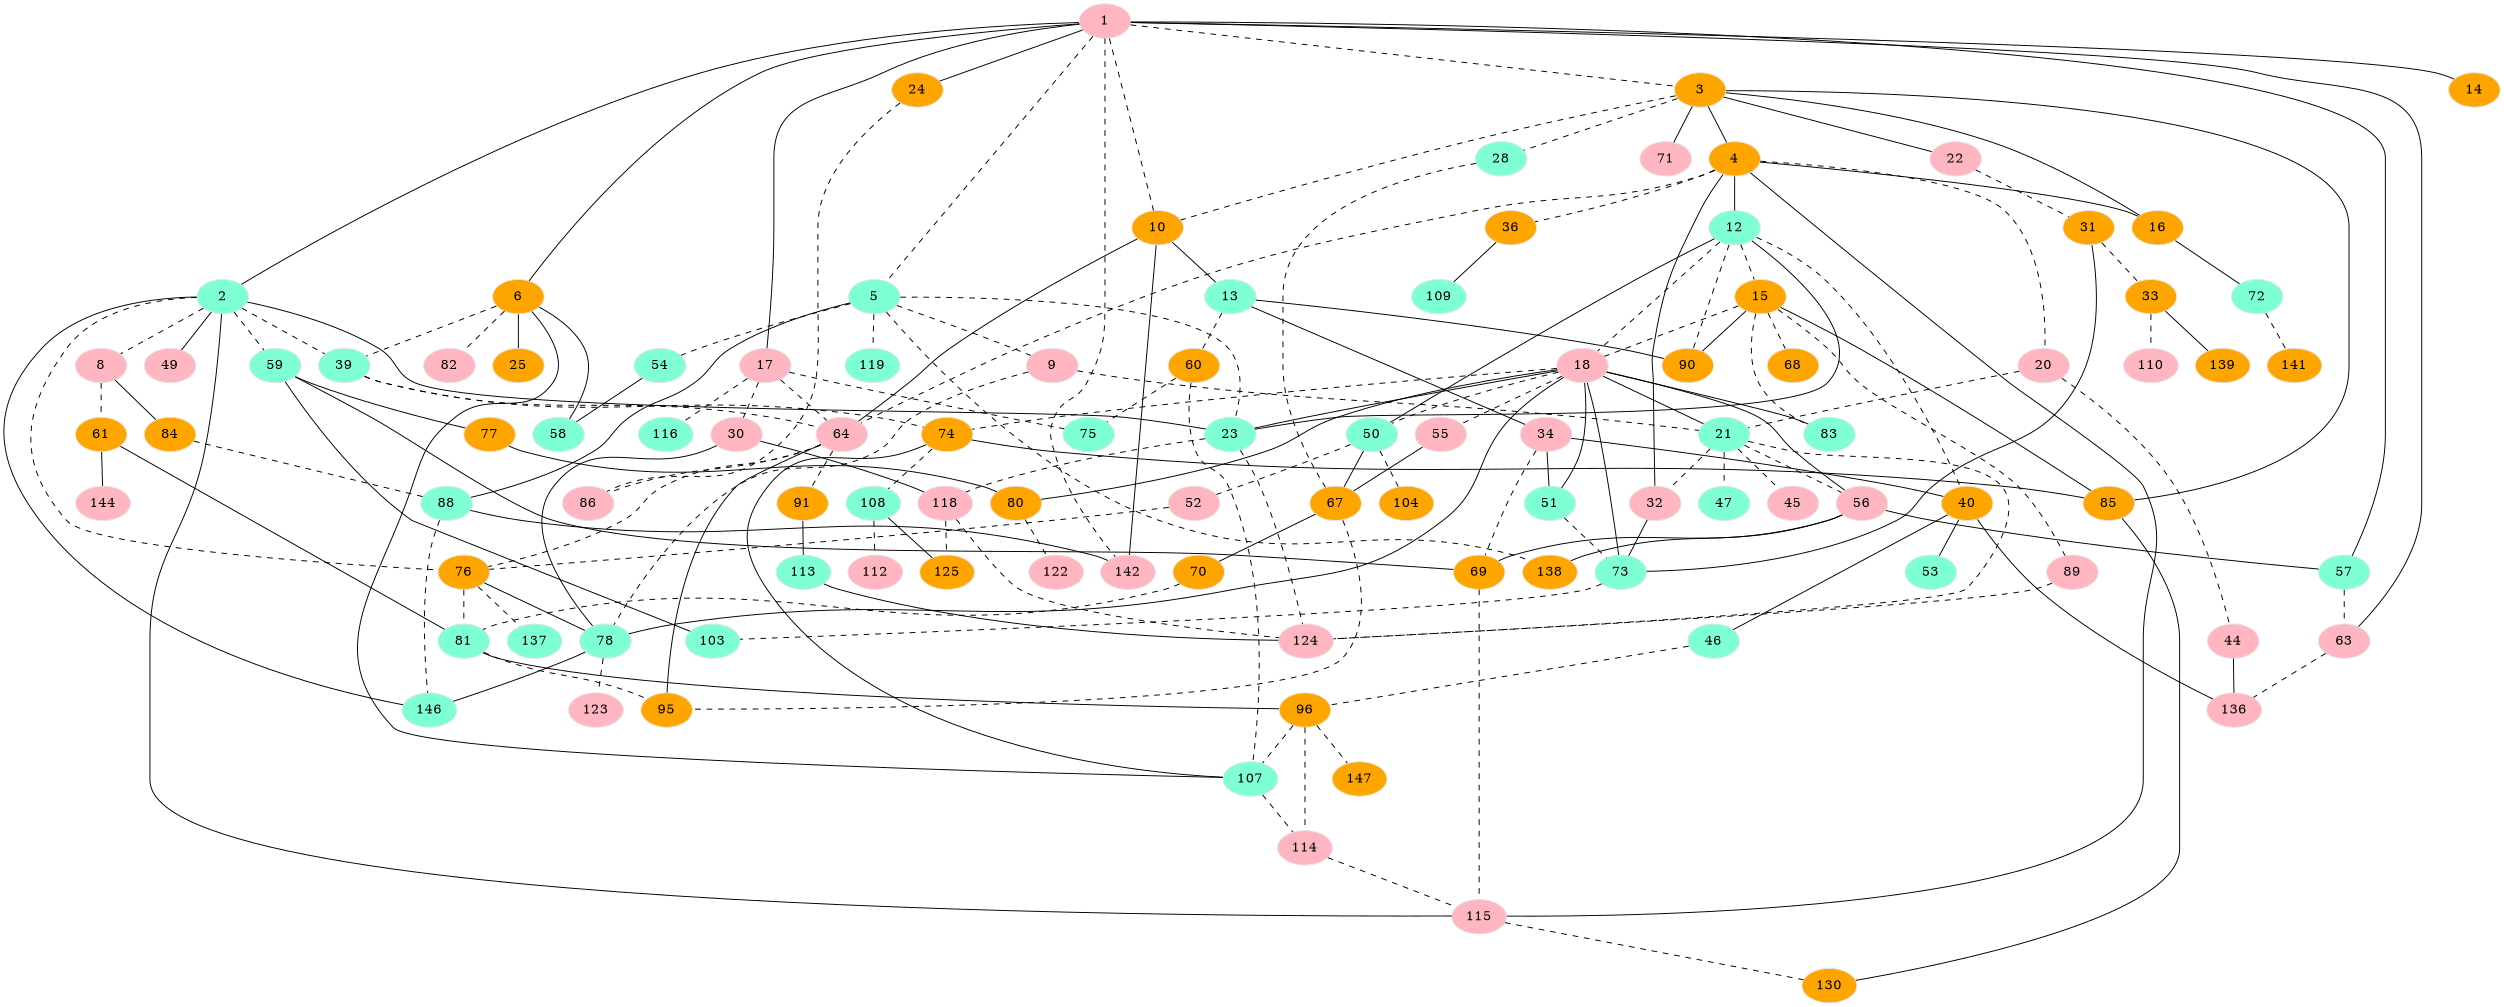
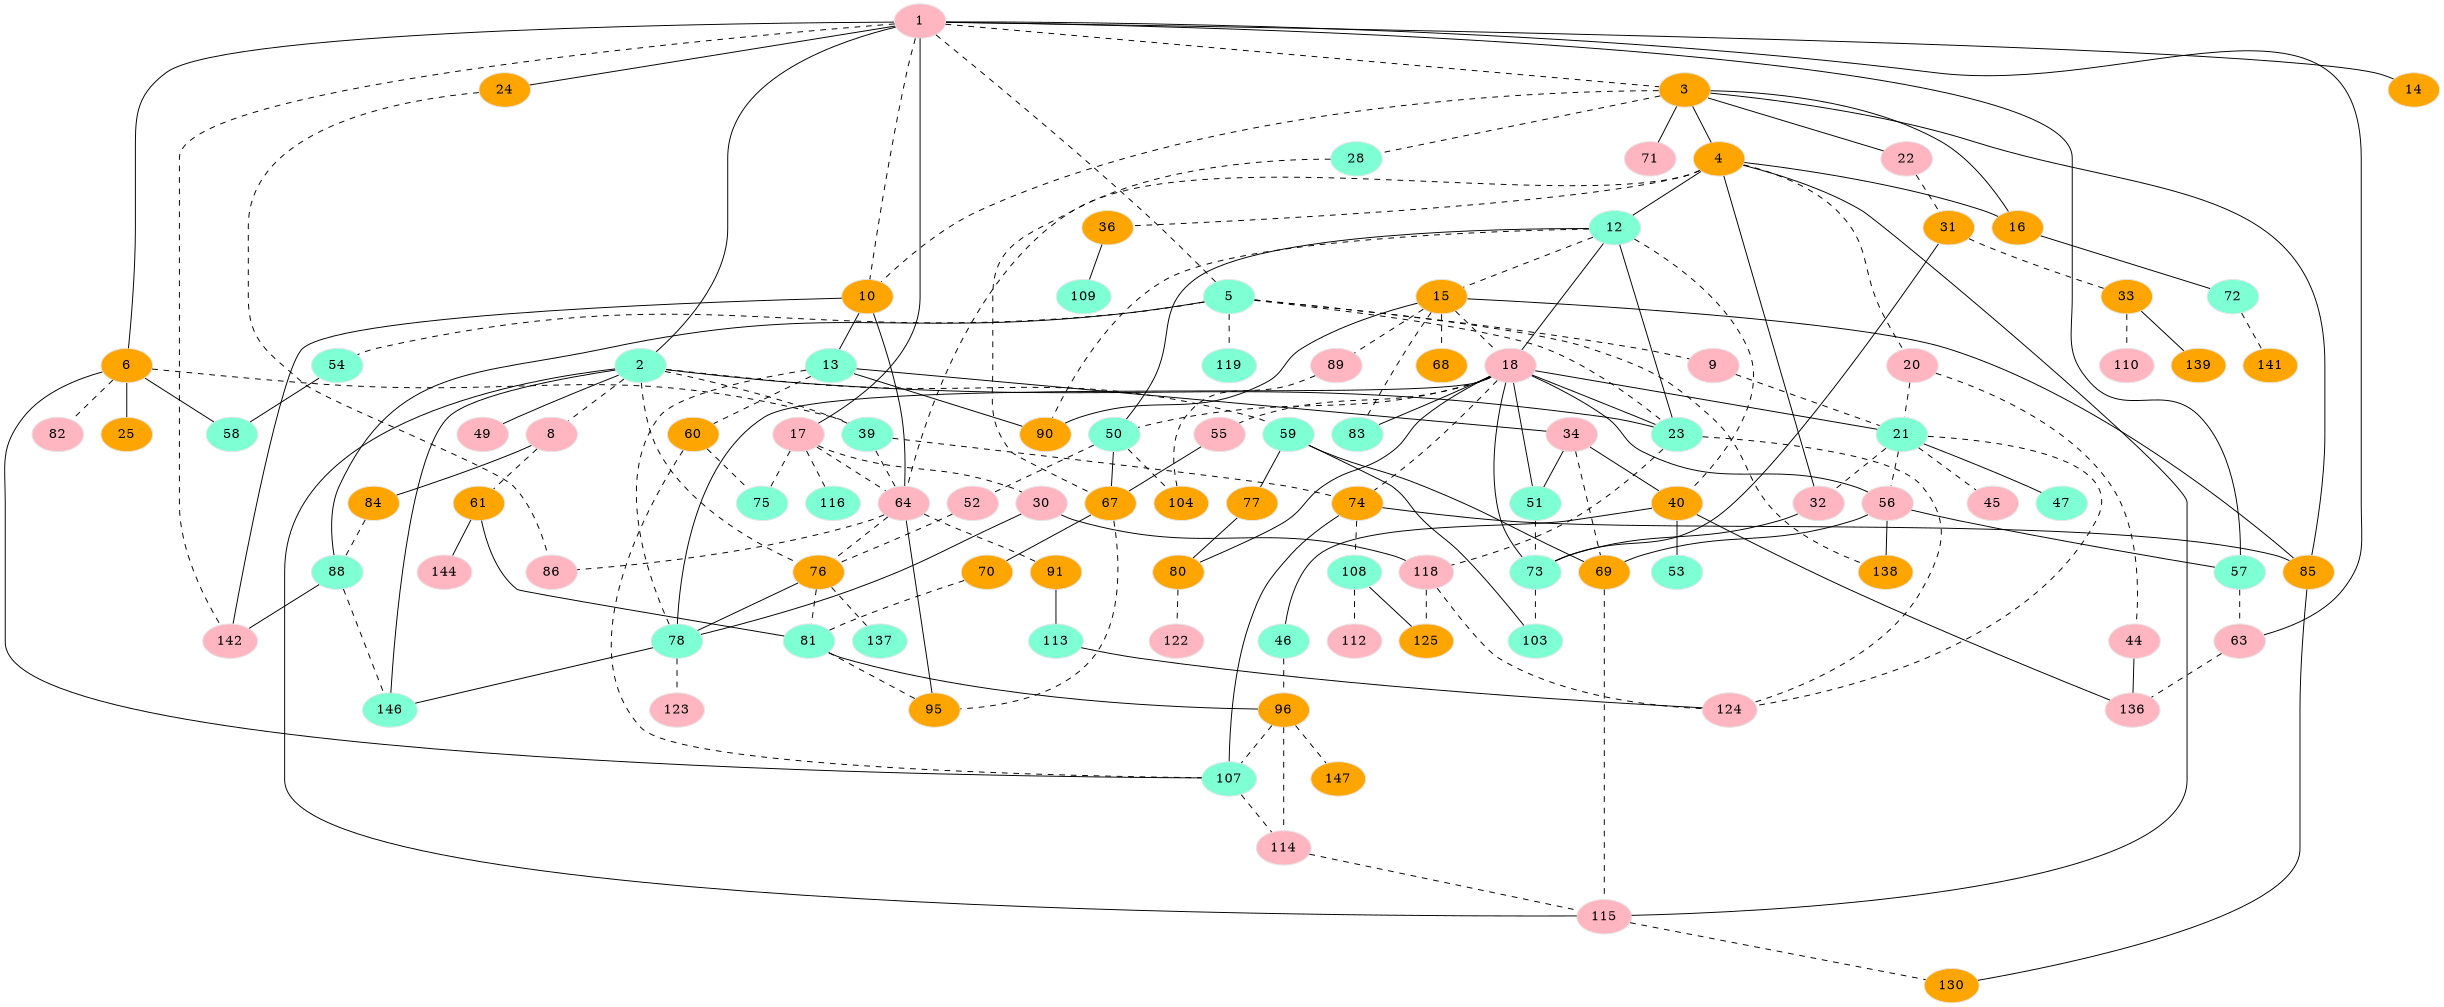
edge "12" -- "18": style dashed -> solid
edge "9" -- "78": now "13" -- "78"
edge "21" -- "47": style dashed -> solid
edge "89" -- "124": now "89" -- "104"
